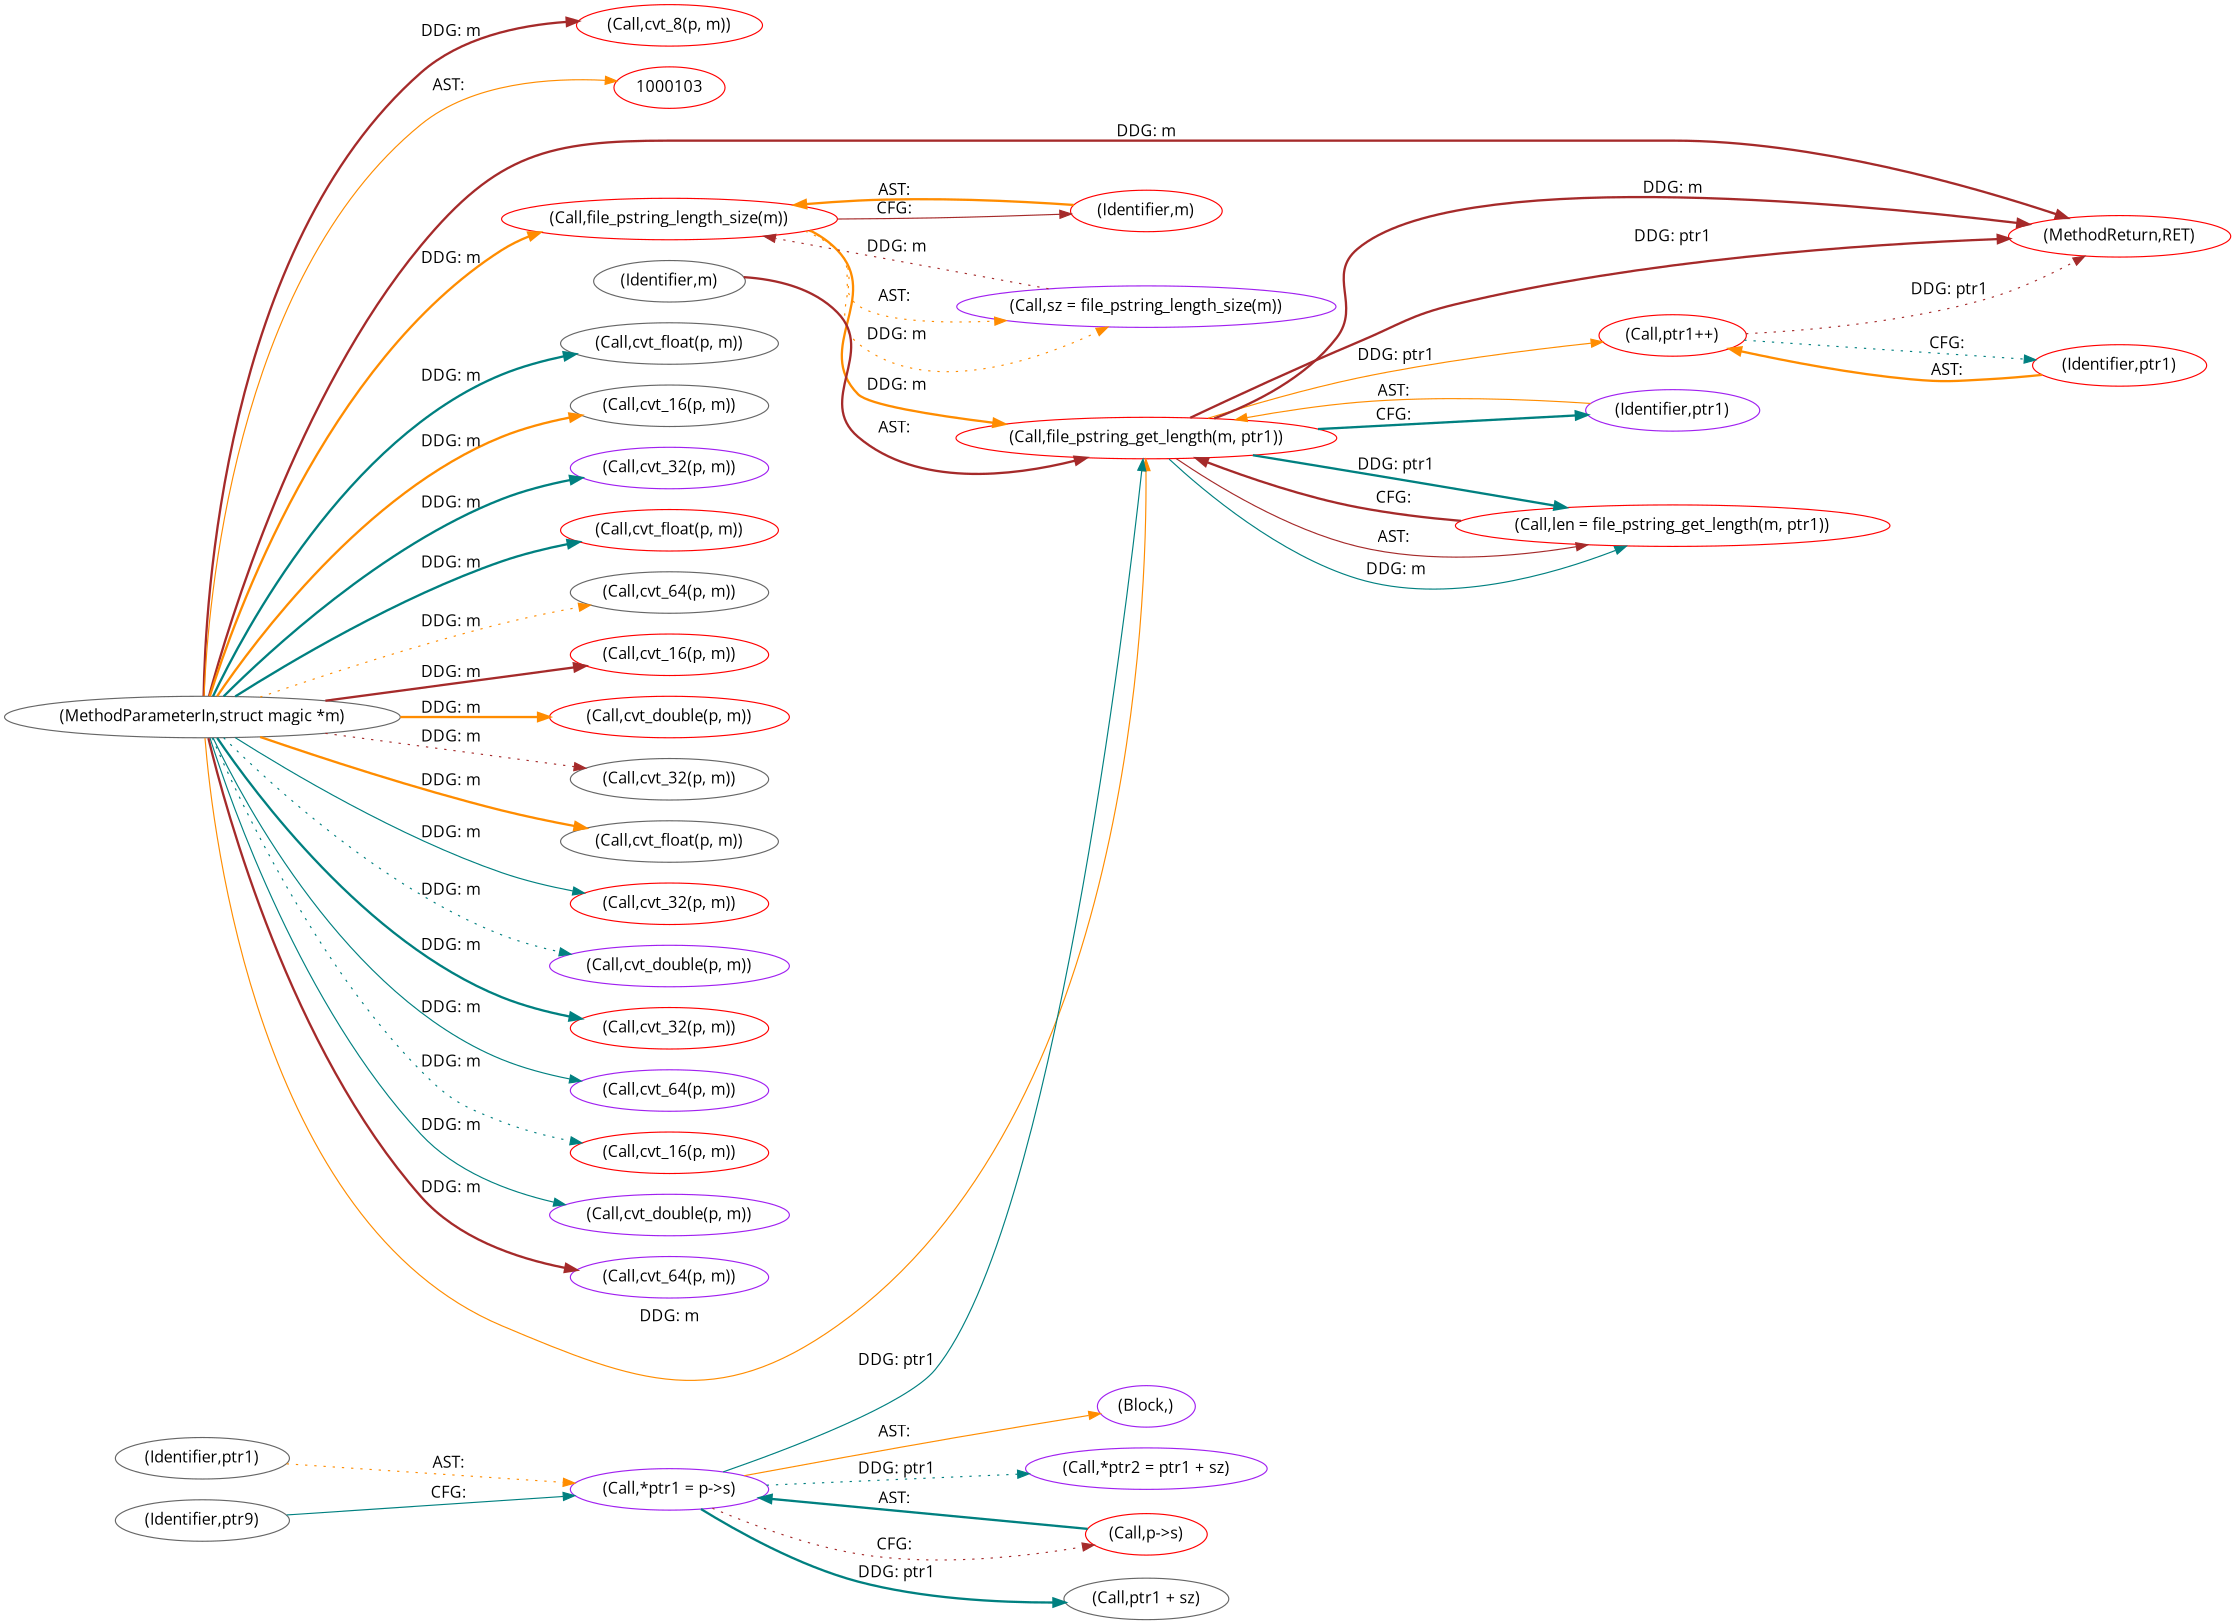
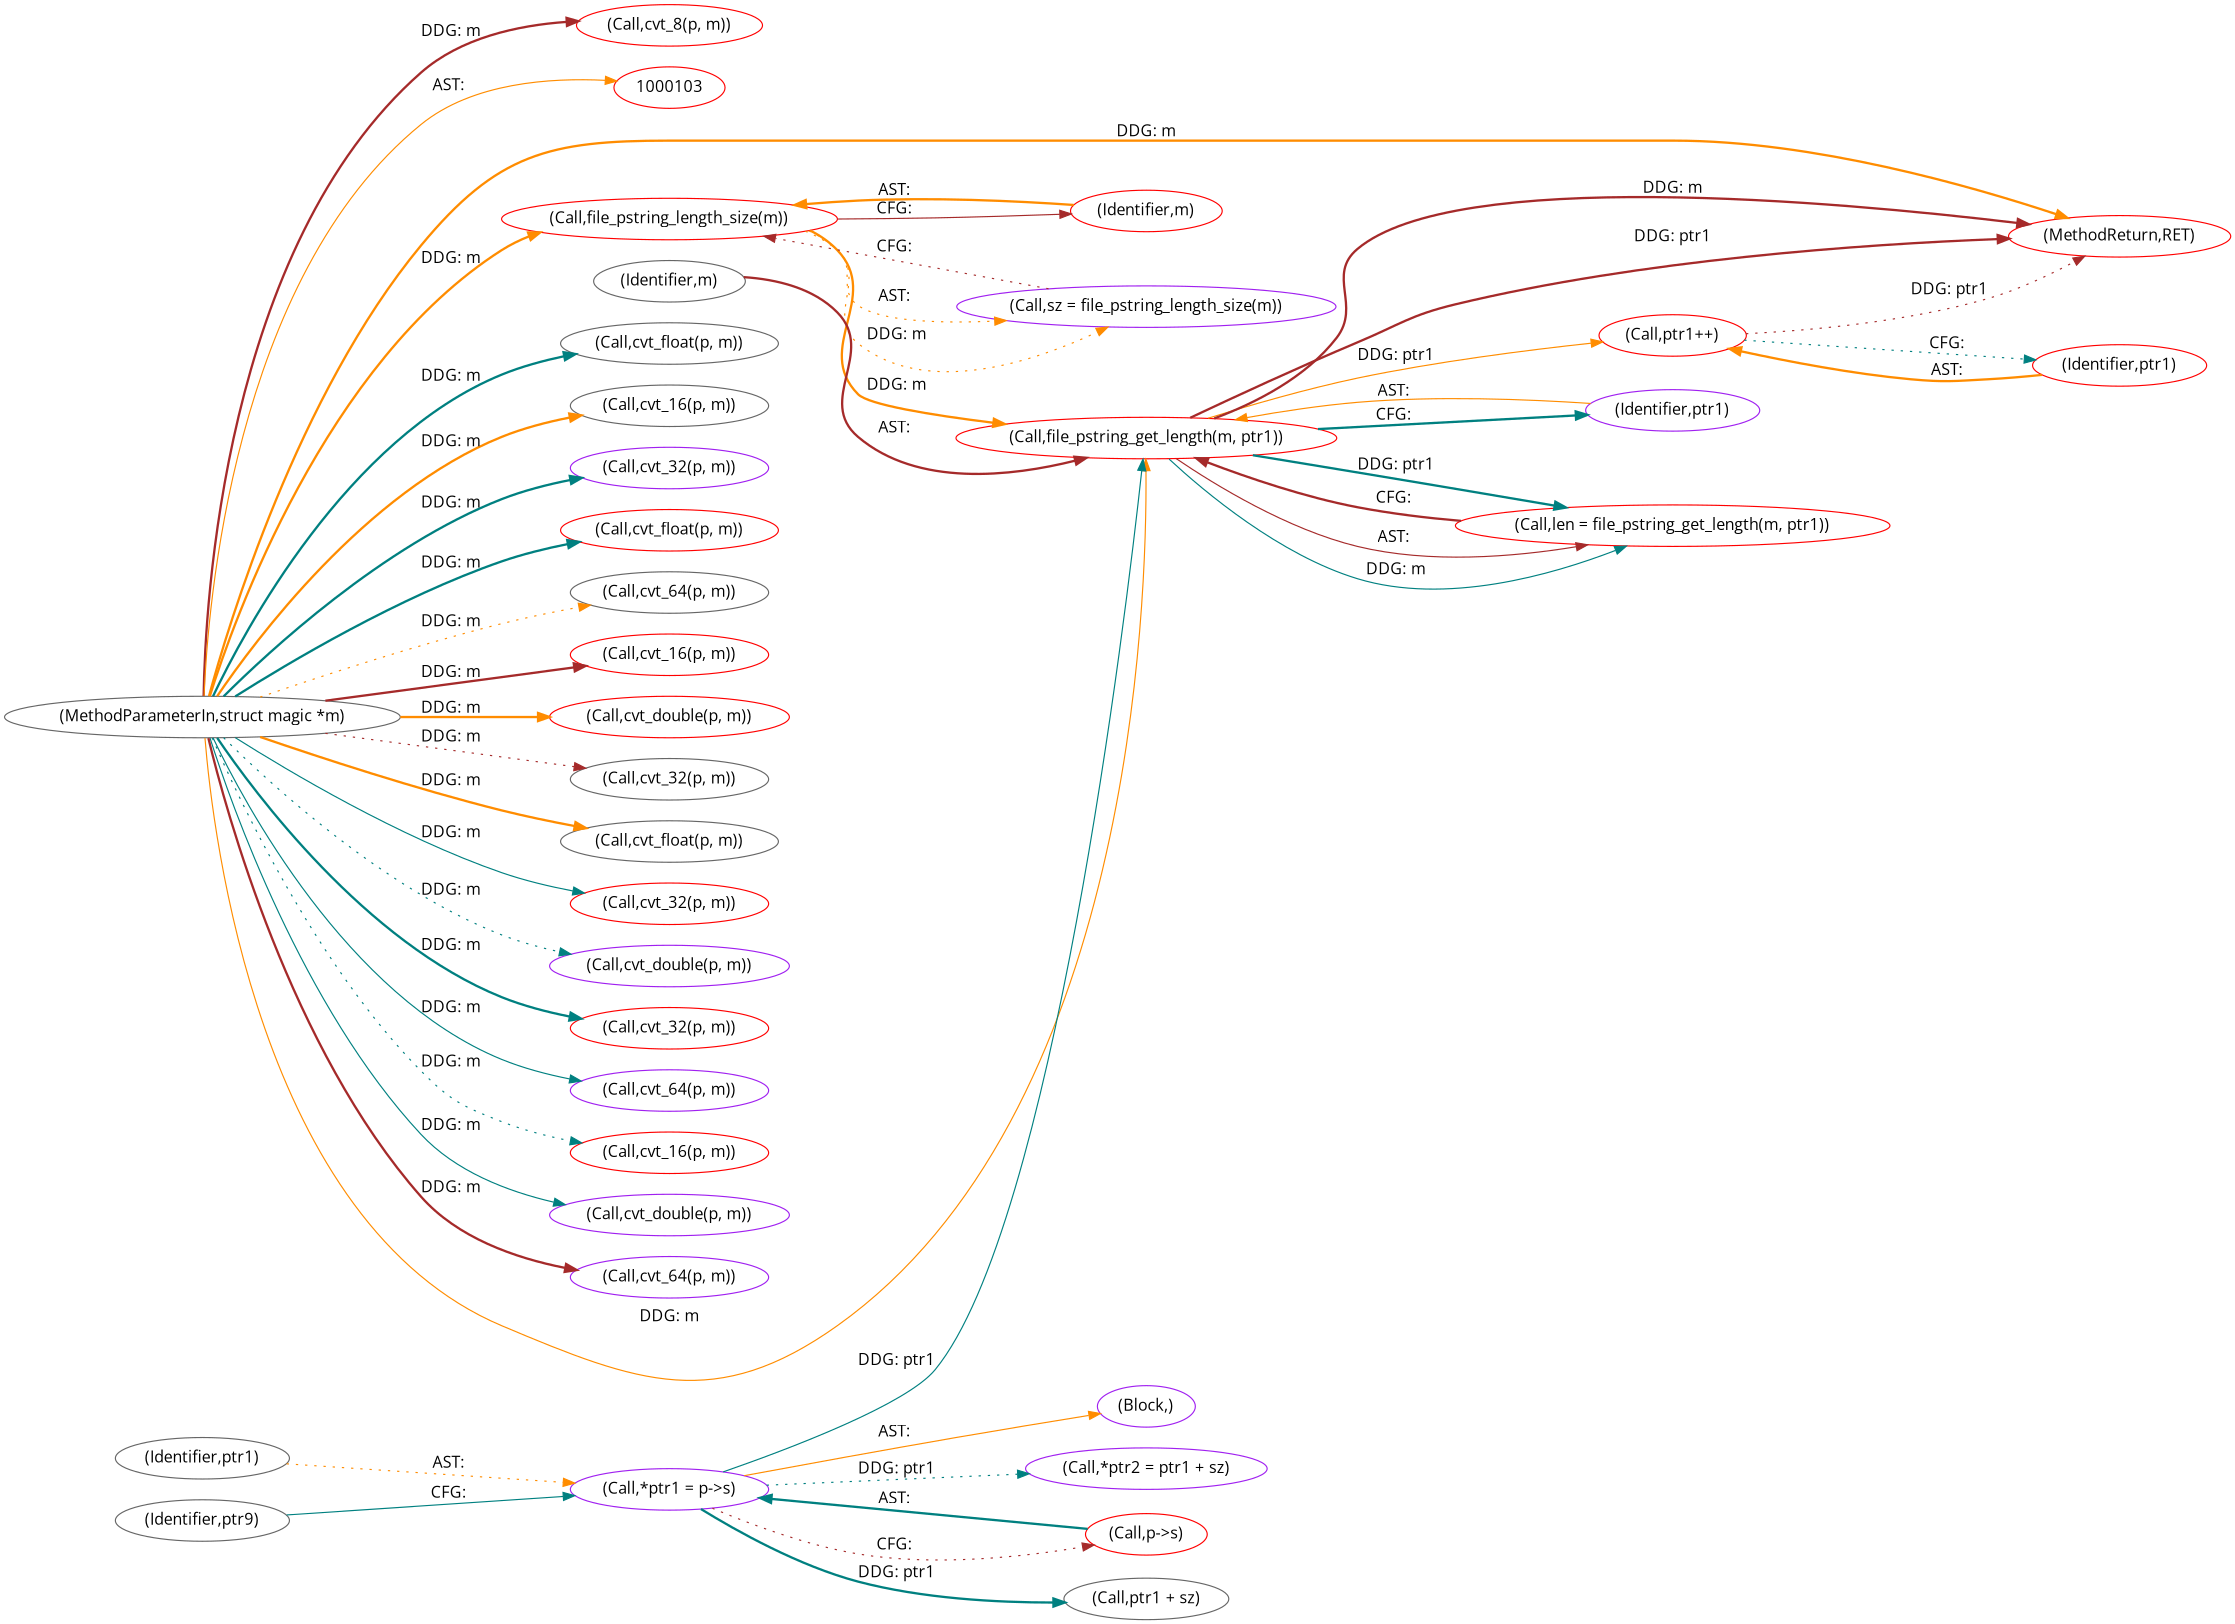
edge "(MethodParameterIn,struct magic *m)" -> "(MethodReturn,RET)": color brown -> darkorange
edge "(Call,sz = file_pstring_length_size(m))" -> "(Call,file_pstring_length_size(m))": label "DDG: m" -> "CFG: "
